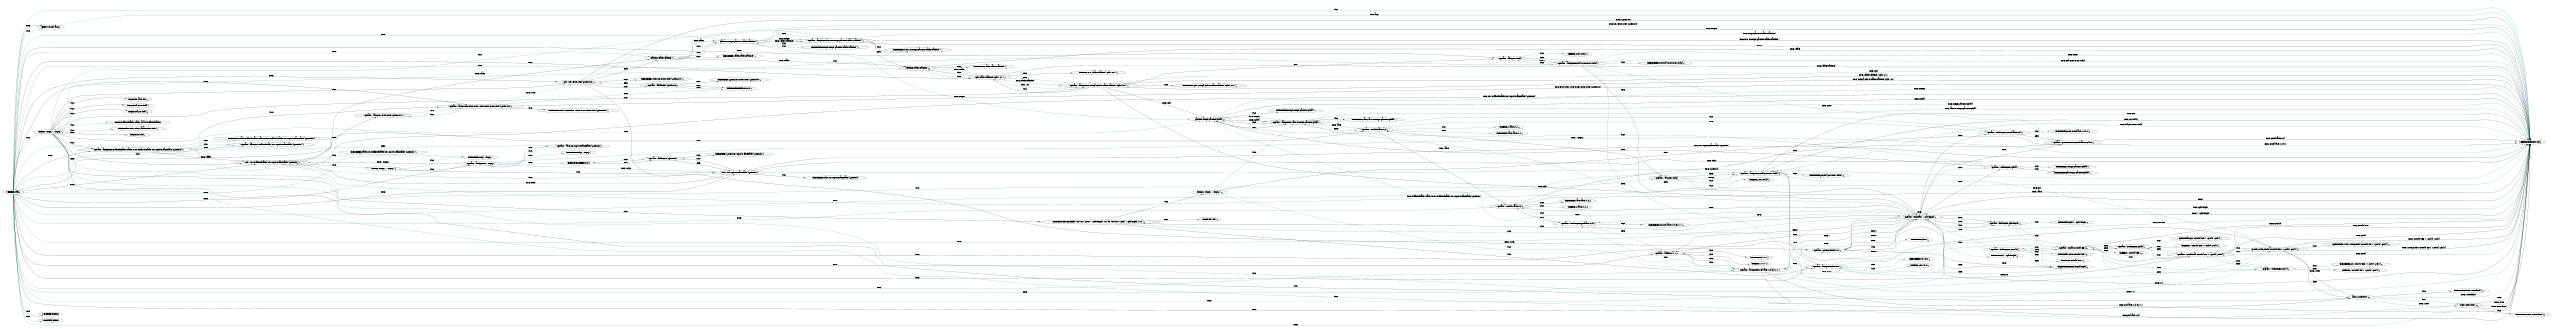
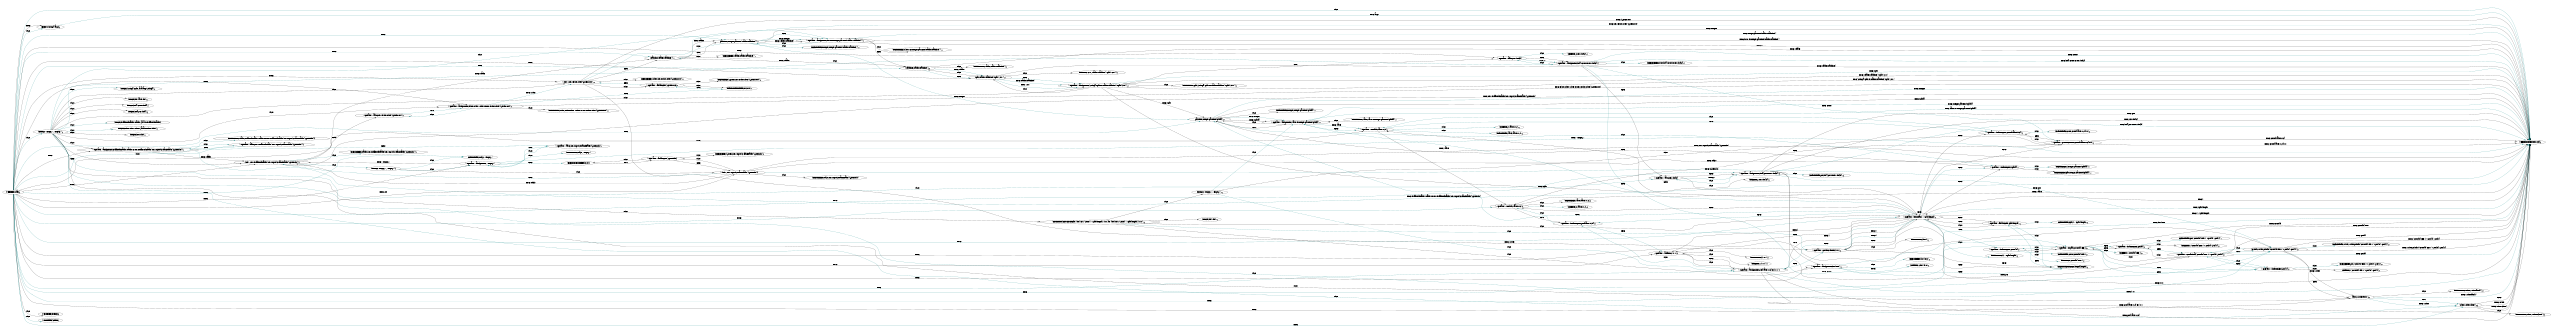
node "(LOCAL,String[] split: java.lang.String[])": added
edge "(<operator>.assignment,value = Integer.parseInt(split[i]))" -> "(IDENTIFIER,value,value = Integer.parseInt(split[i]))": reversed
edge "(<operator>.postIncrement,count[value % 2]++)" -> "(<operator>.indexAccess,count[value % 2])": added, label "AST:"
edge "(<operator>.assignment,<empty>)" -> "(<init>,new InputStreamReader(System.in))": removed, label "DDG: $obj0"
edge "(METHOD,main)" -> "(<init>,new InputStreamReader(System.in))": label "DDG: " -> "DDG: pos"
node "(IDENTIFIER,pos,pos[value % 2] = i + 1)": removed
edge "(LITERAL,0,(count[0] == 1) ? pos[0] : pos[1])" -> "(<operator>.indexAccess,pos[0])": reversed
edge "(<operator>.indexAccess,count[0])" -> "(<operator>.equals,count[0] == 1)": label "CFG: " -> "AST: "
edge "(<operator>.assignment,int i = 0)" -> "(<operator>.lessThan,i < split.length)": removed, label "DDG: i"
edge "(<operator>.assignment,int i = 0)" -> "(LITERAL,0,int i = 0)": label "AST: " -> "DDG: "
